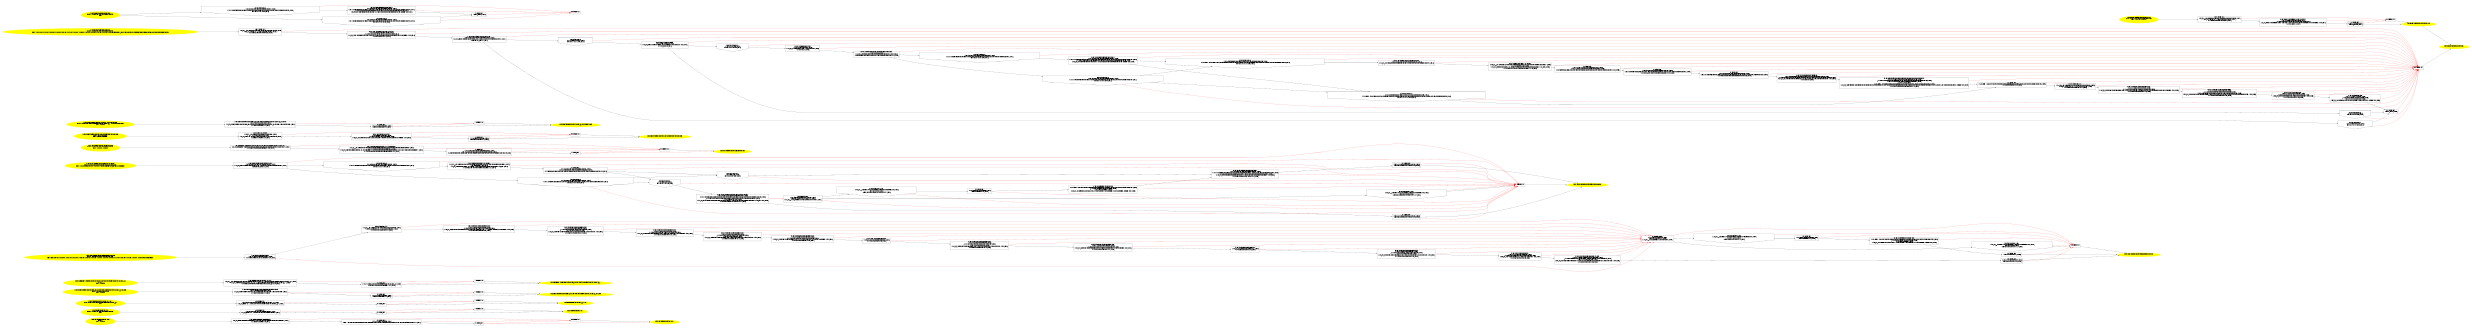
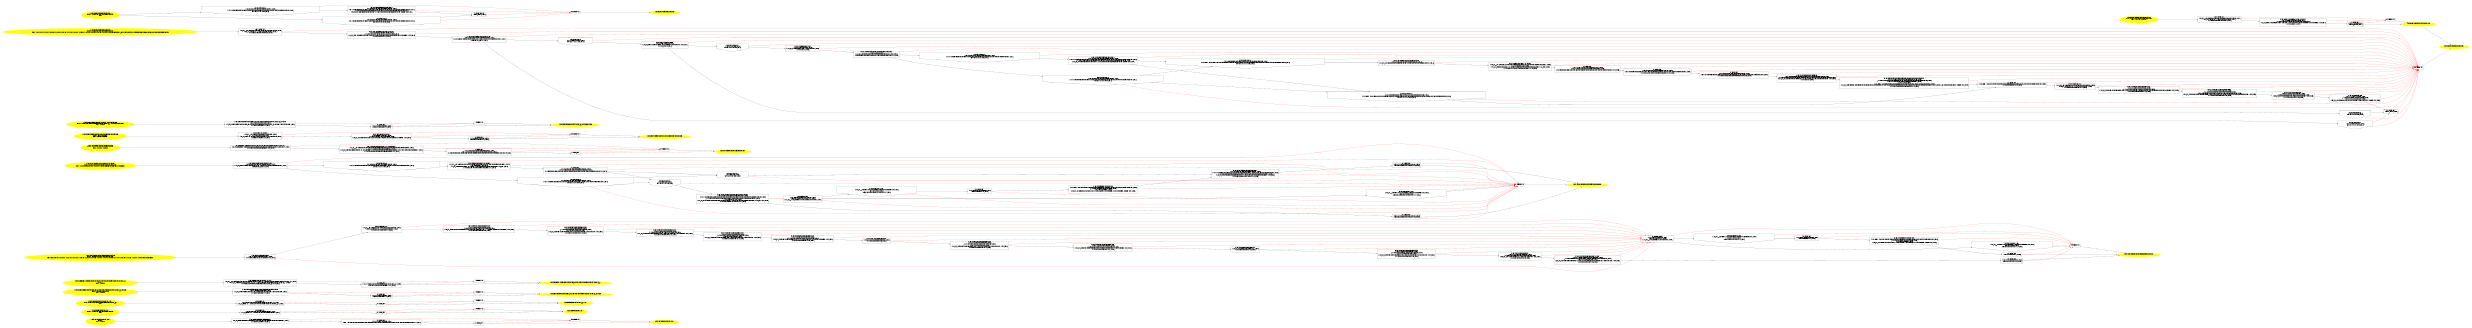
node "2: Exit boolean UpdateVersionPlugin.stop()": added
node "7:  method_body *&return:_Bool=1 [line 63]": label "7:  method_body *&return:_Bool=1 [line 63]" -> "7:  method_setName *&return:_Bool=1 [line 63]"
